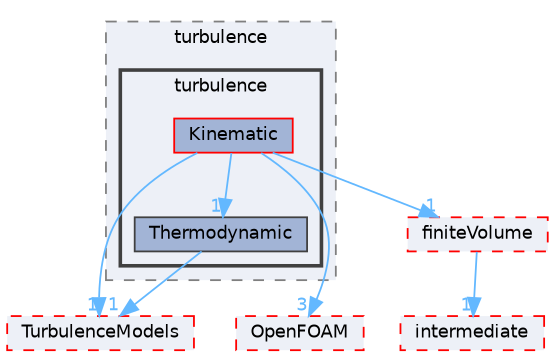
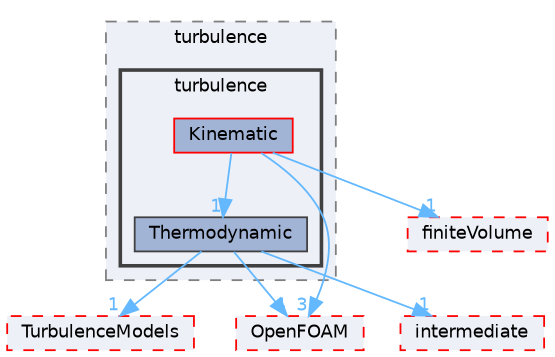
edge "Kinematic" -> "TurbulenceModels": removed
edge "finiteVolume" -> "intermediate": now "Thermodynamic" -> "intermediate"
edge "Thermodynamic" -> "OpenFOAM": added
